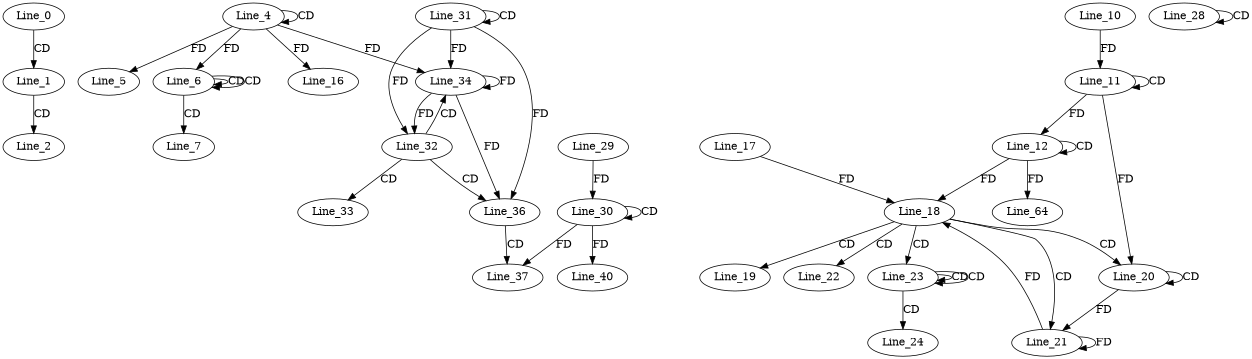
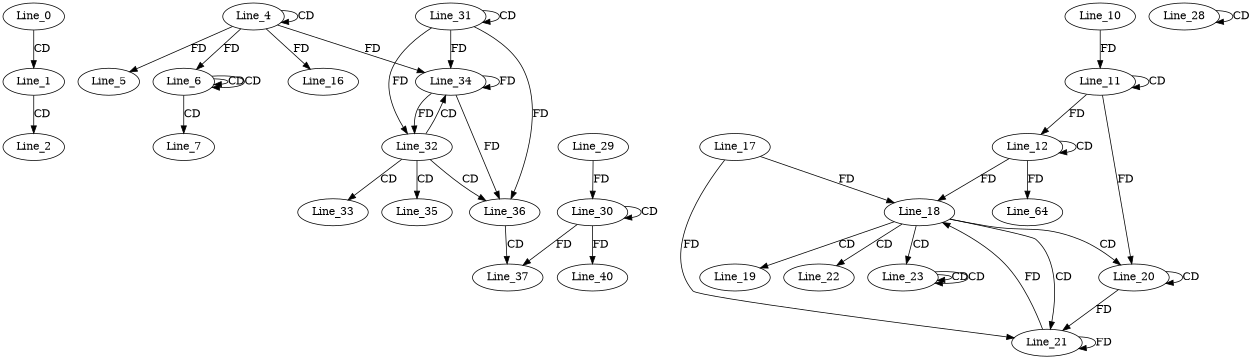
node "Line_35": added
edge "Line_17" -> "Line_21": added, label "FD"
node "Line_24": removed
